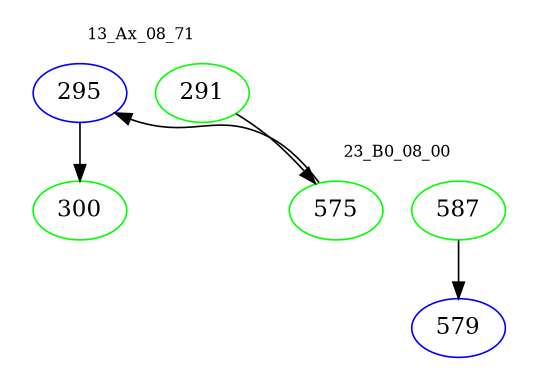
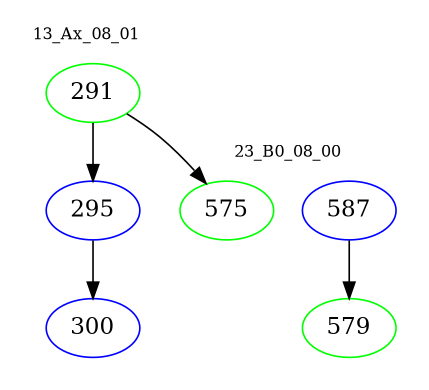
cluster "13_Ax_08_71": label "13_Ax_08_71" -> "13_Ax_08_01"
edge "575" -> "295": now "291" -> "295"
node "300": color green -> blue
node "587": color green -> blue
node "579": color blue -> green
